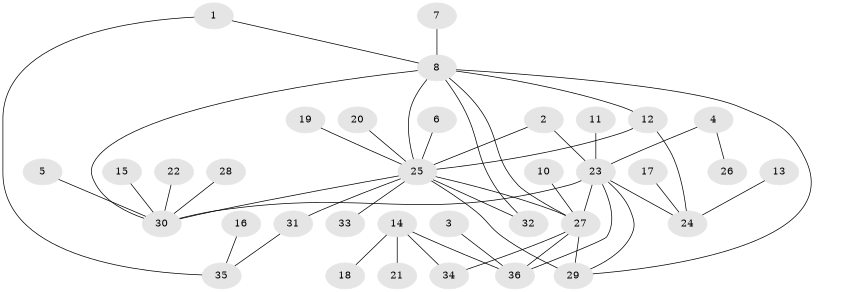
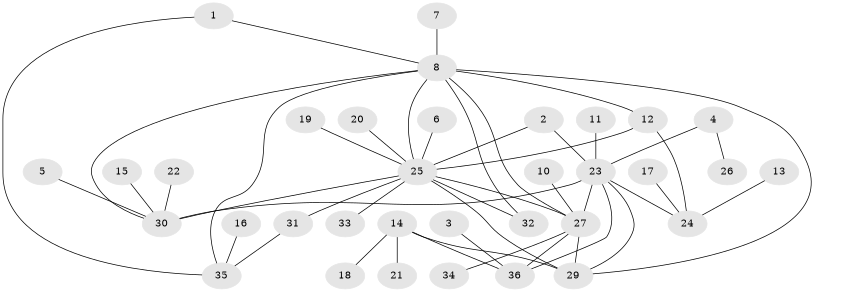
edge "8" -- "35": added
node "28": removed
edge "14" -- "34": now "14" -- "29"
